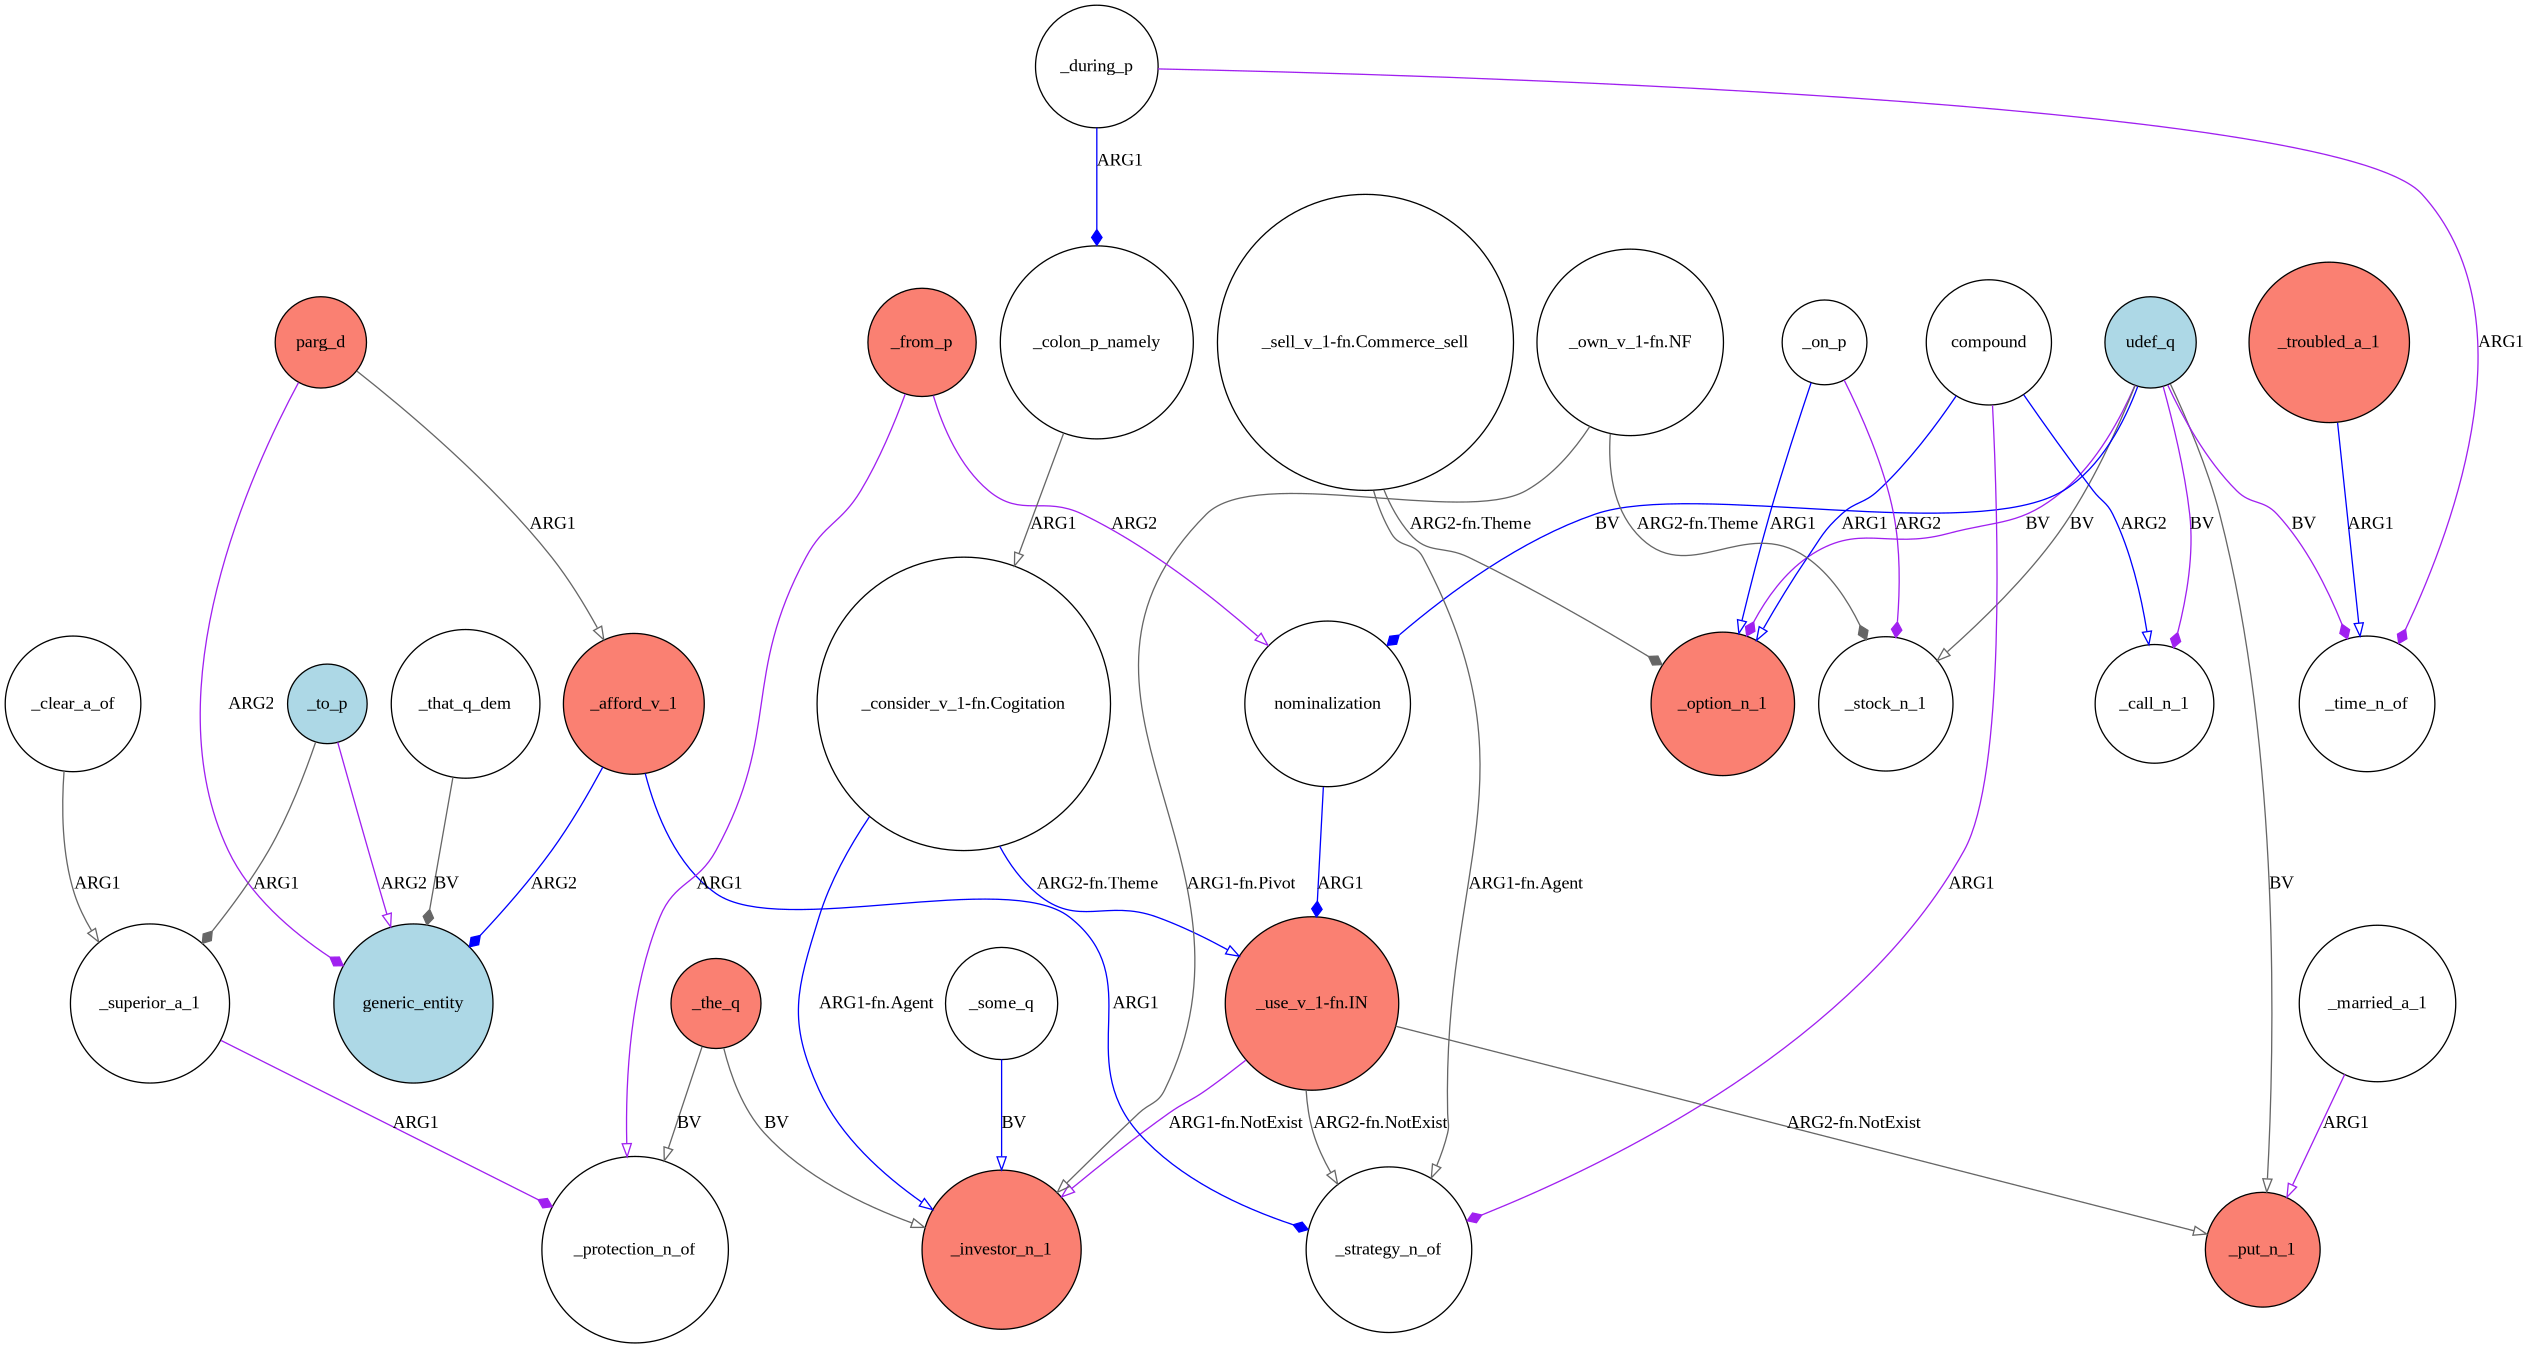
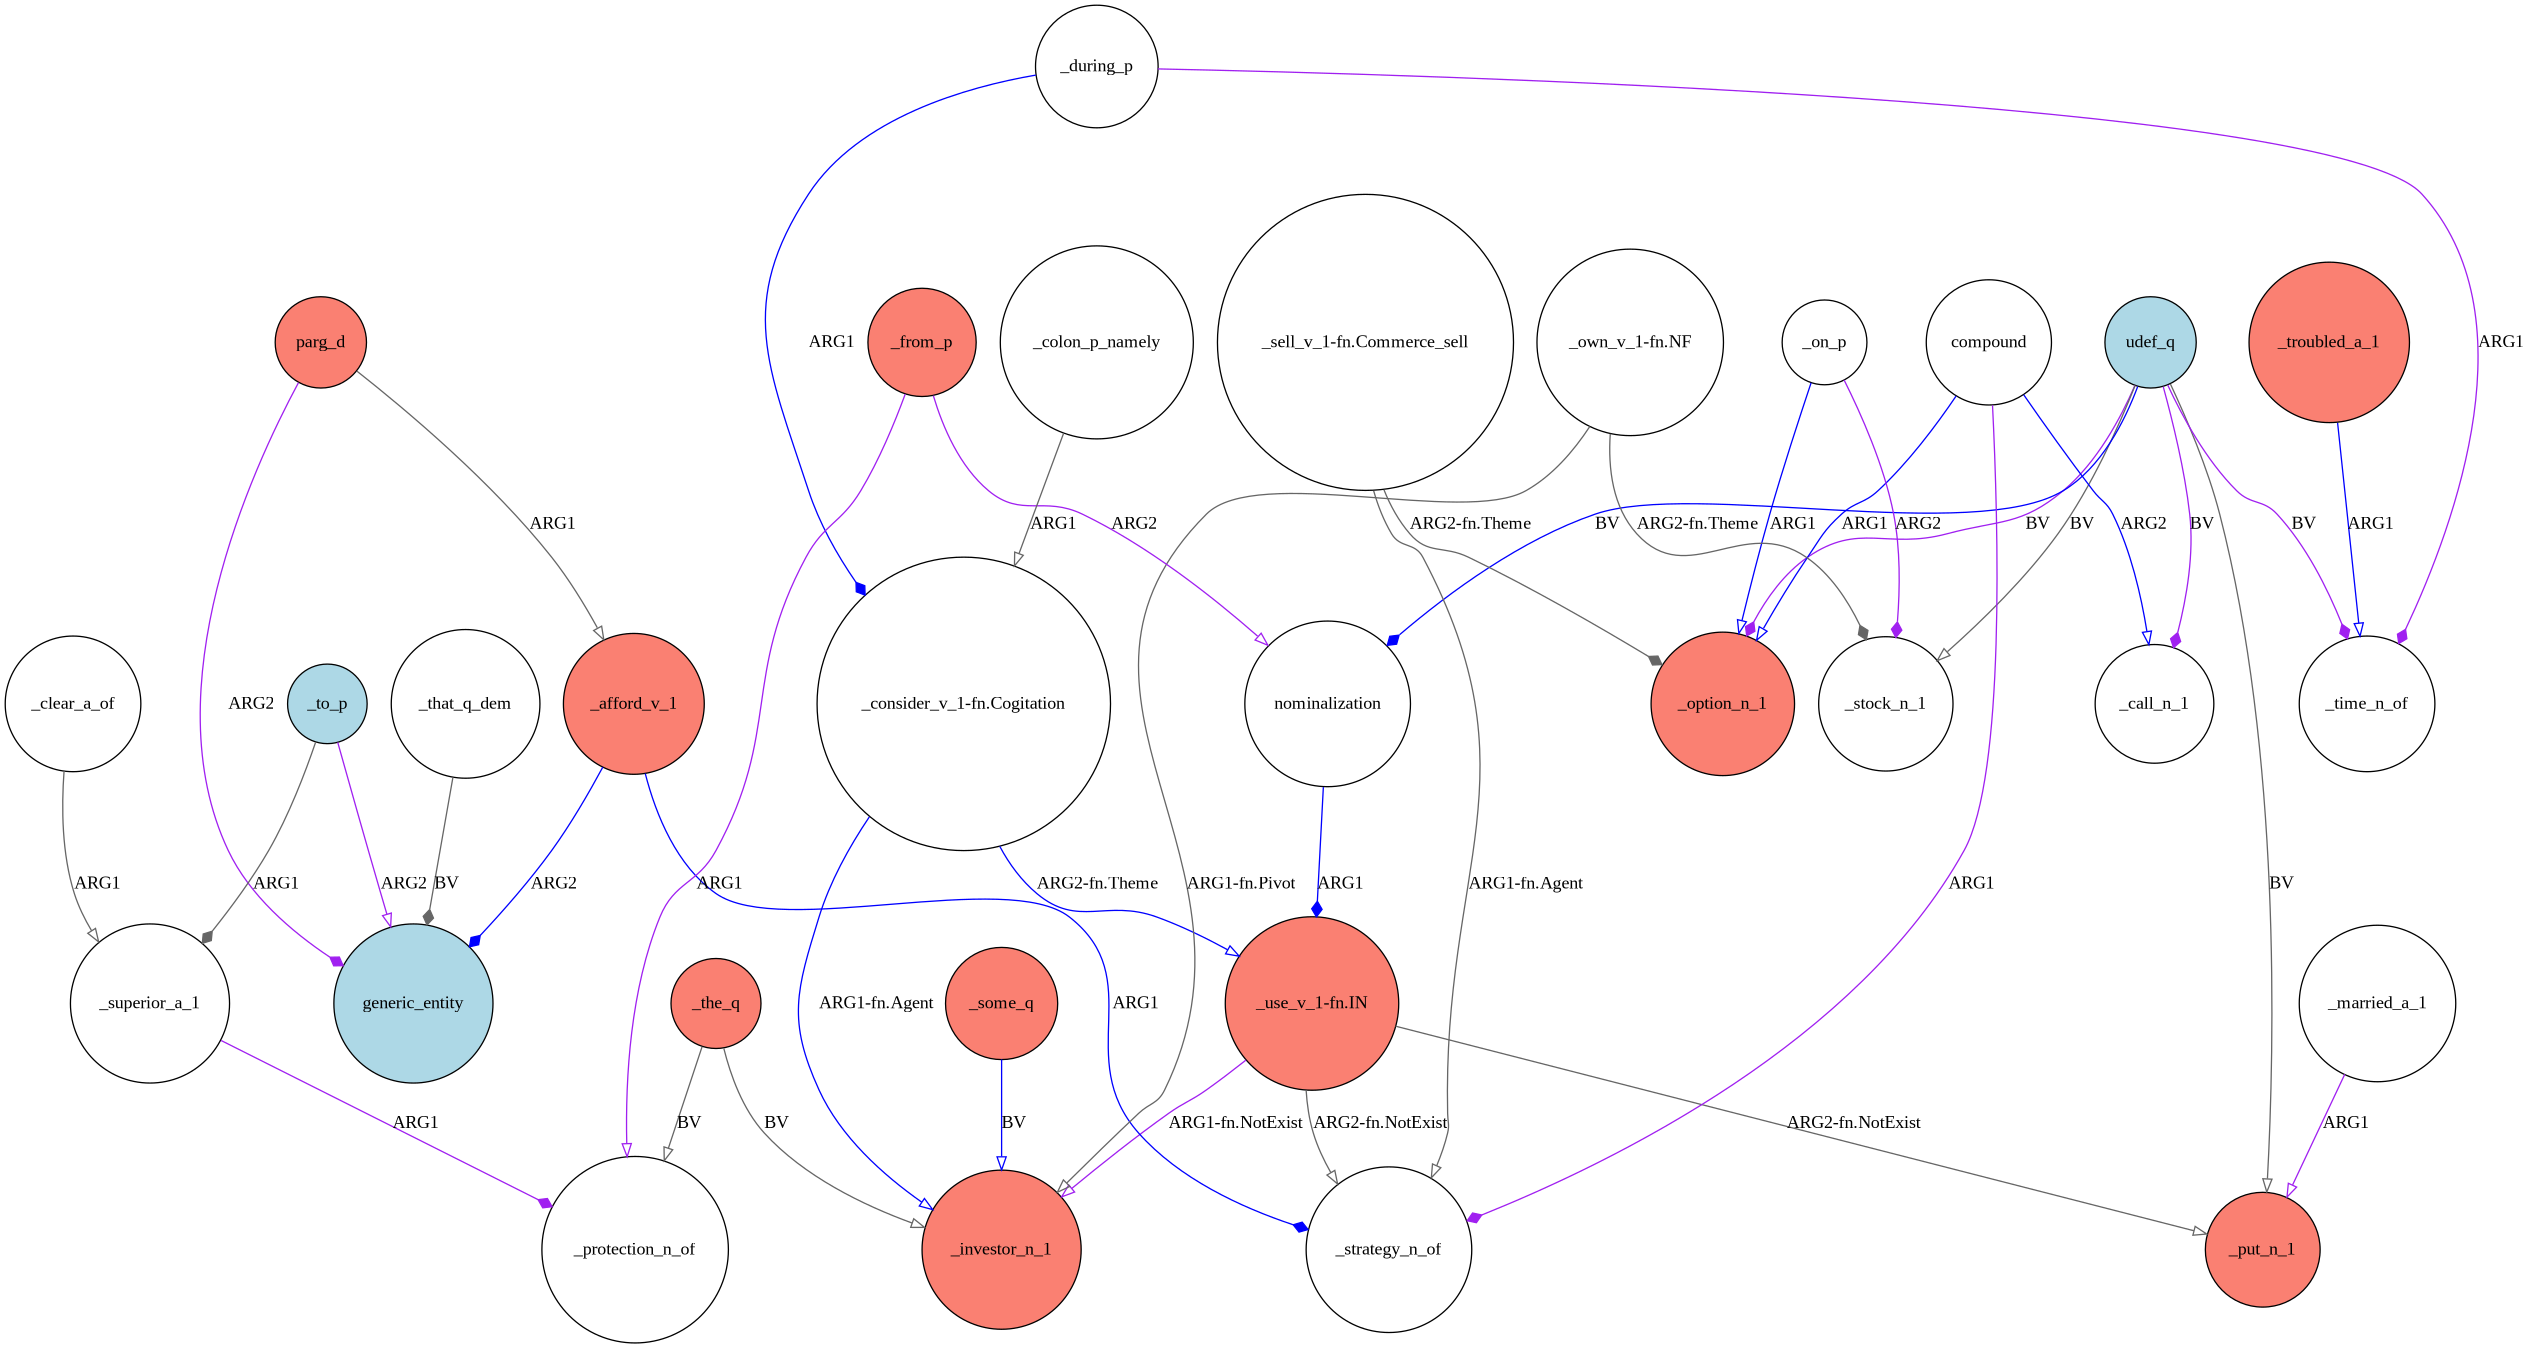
edge "_during_p" -> "_colon_p_namely": now "_during_p" -> "_consider_v_1-fn.Cogitation"
node "_some_q": fillcolor white -> salmon
